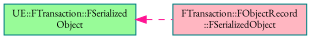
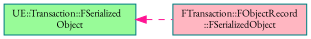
node "UE::FTransaction::FSerialized Object": label "UE::FTransaction::FSerialized Object" -> "UE::Transaction::FSerialized Object"
